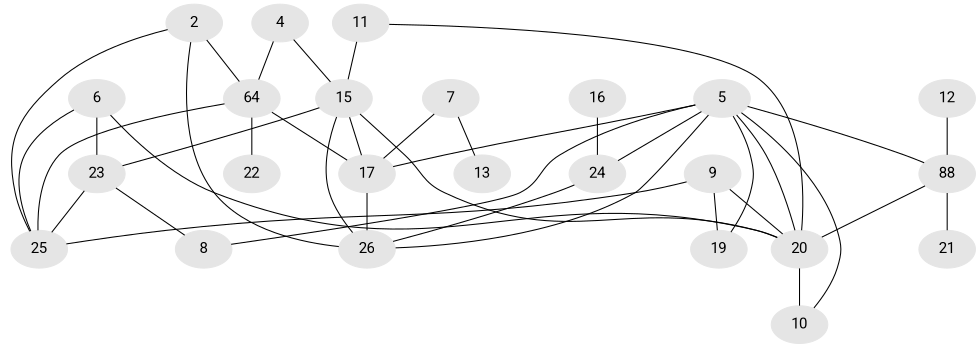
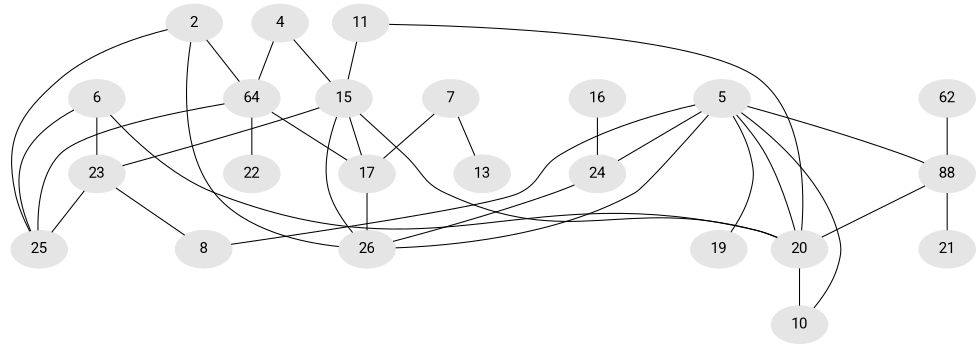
node "12": label "12" -> "62"
edge "5" -- "17": removed
node "9": removed
